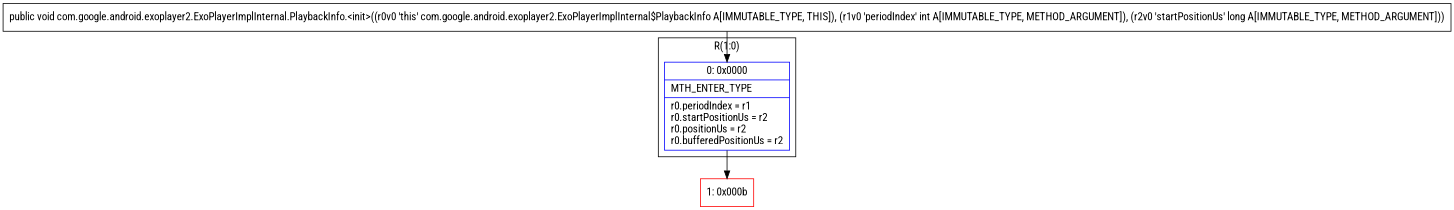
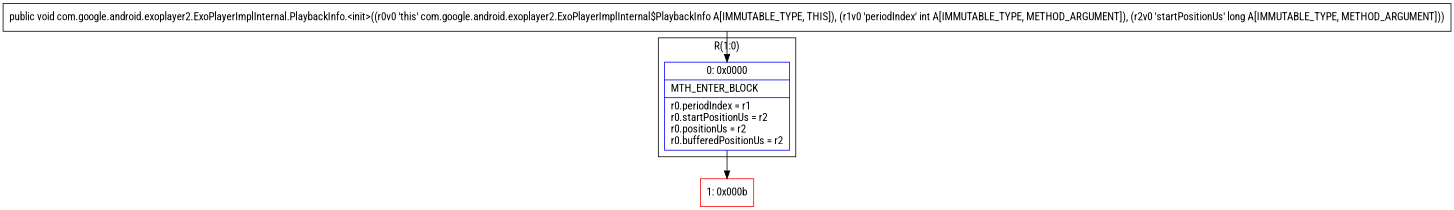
node "0: 0x0000": text "MTH_ENTER_TYPE" -> "MTH_ENTER_BLOCK"
